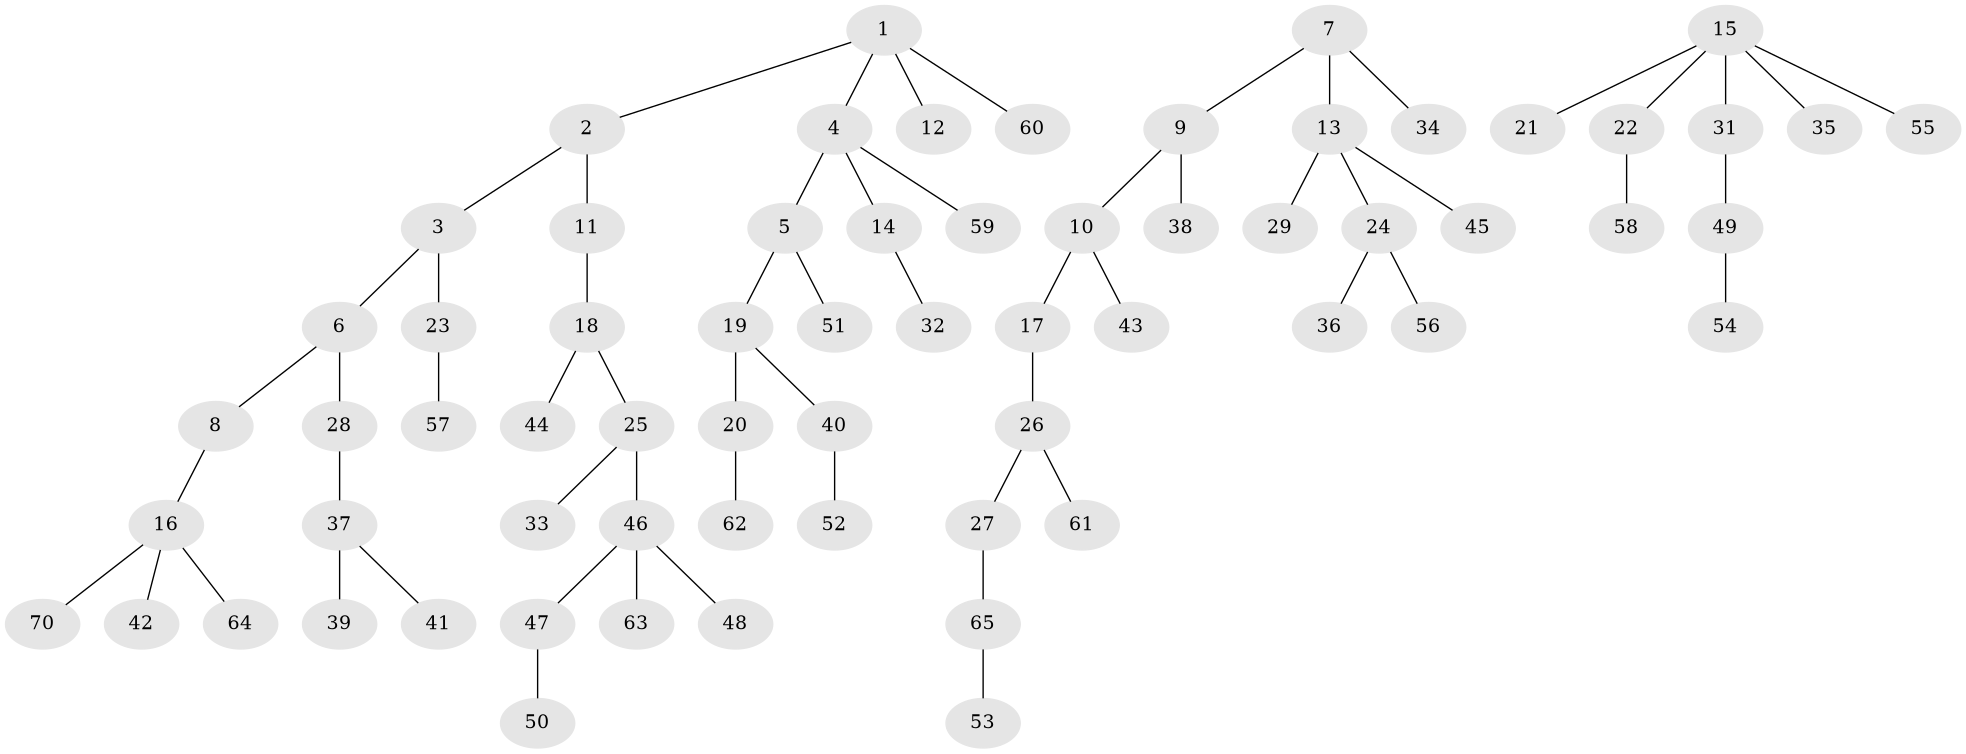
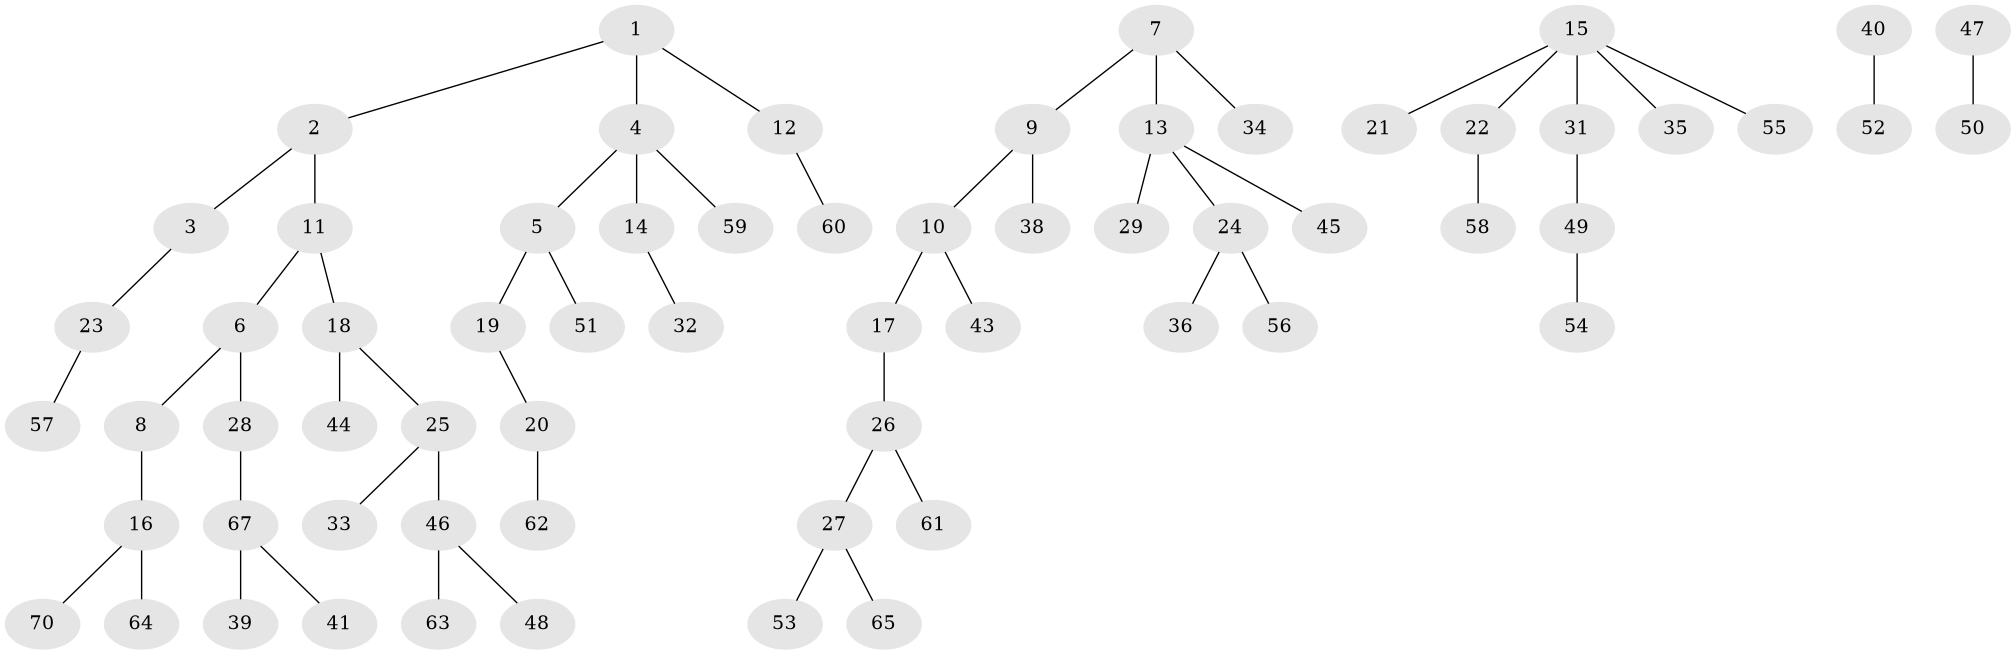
edge "1" -- "60": now "12" -- "60"
edge "3" -- "6": now "11" -- "6"
edge "19" -- "40": removed
node "37": label "37" -> "67"
edge "46" -- "47": removed
node "42": removed
edge "65" -- "53": now "27" -- "53"
